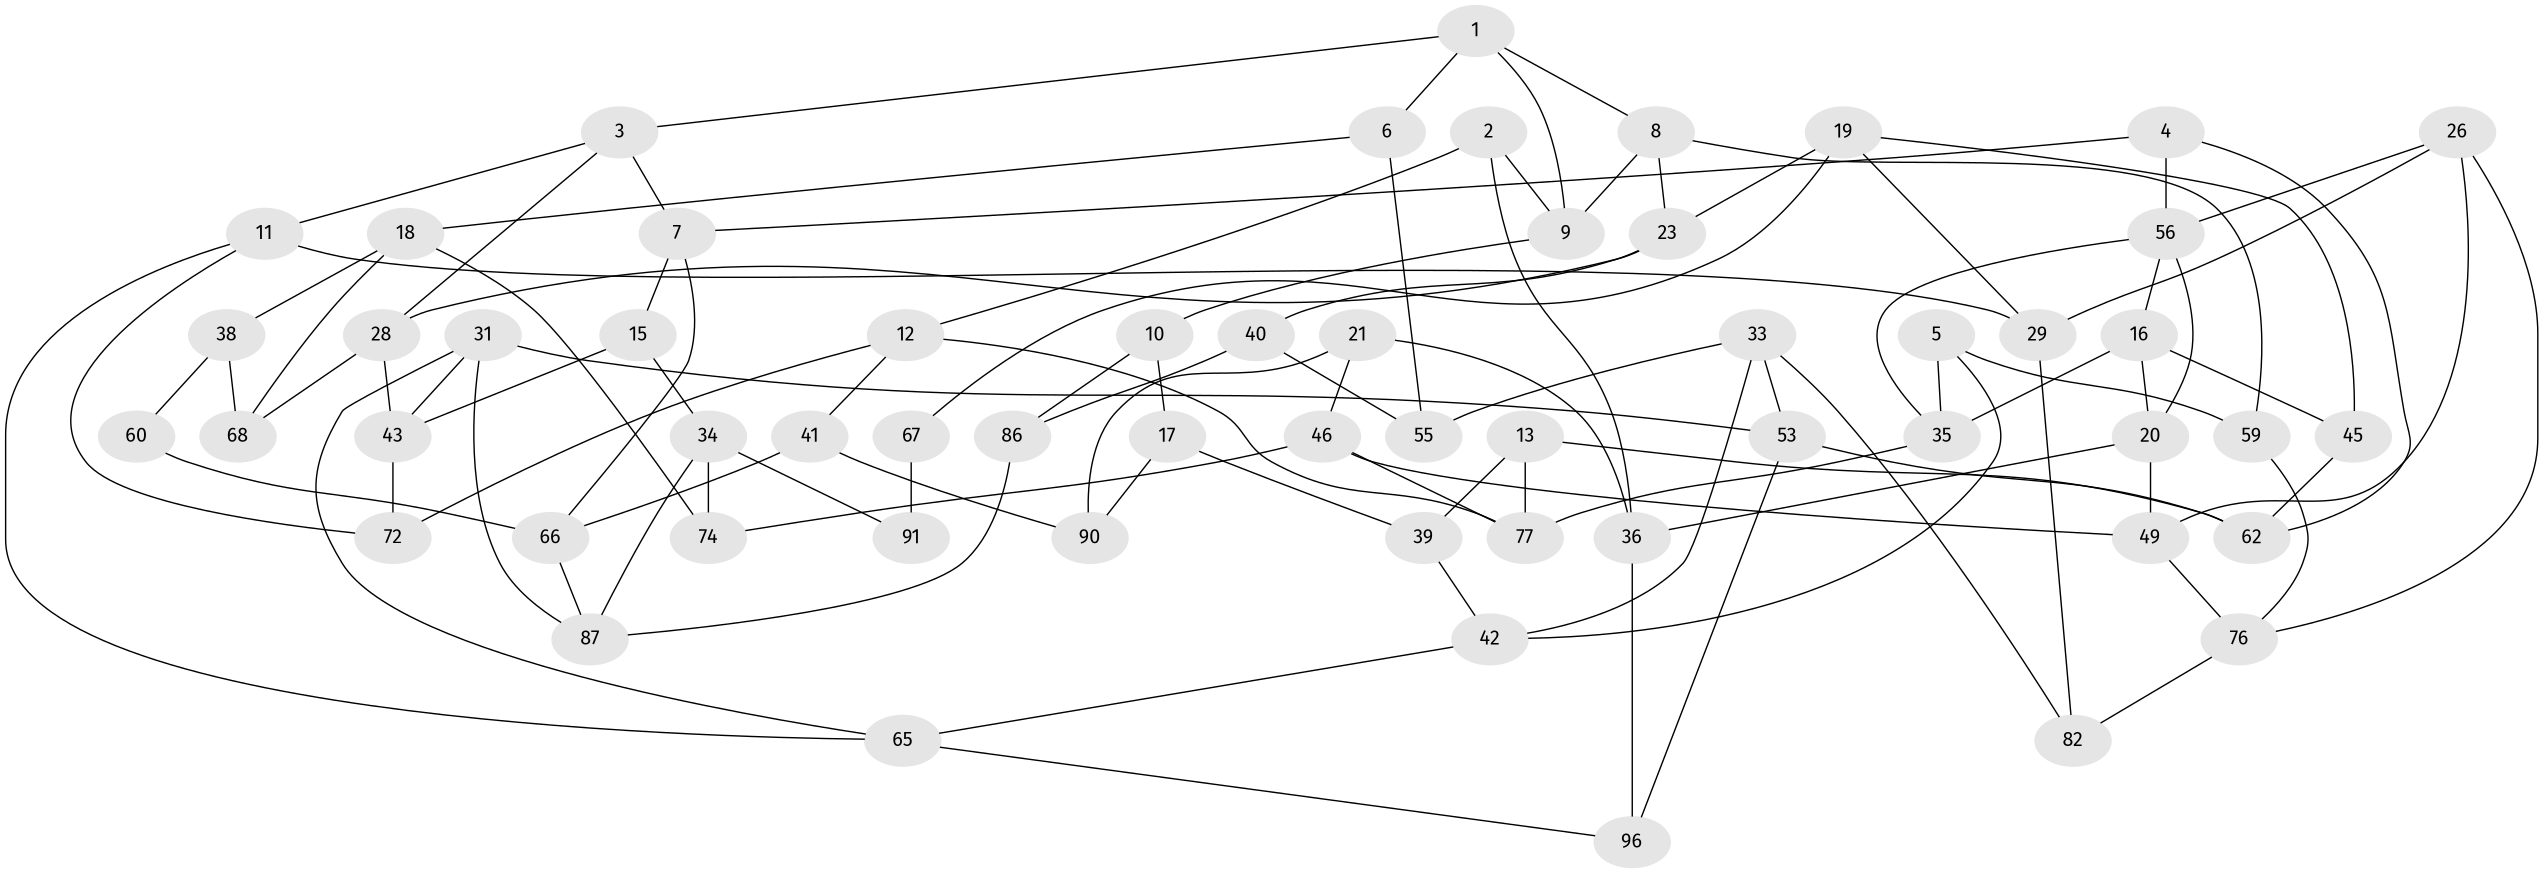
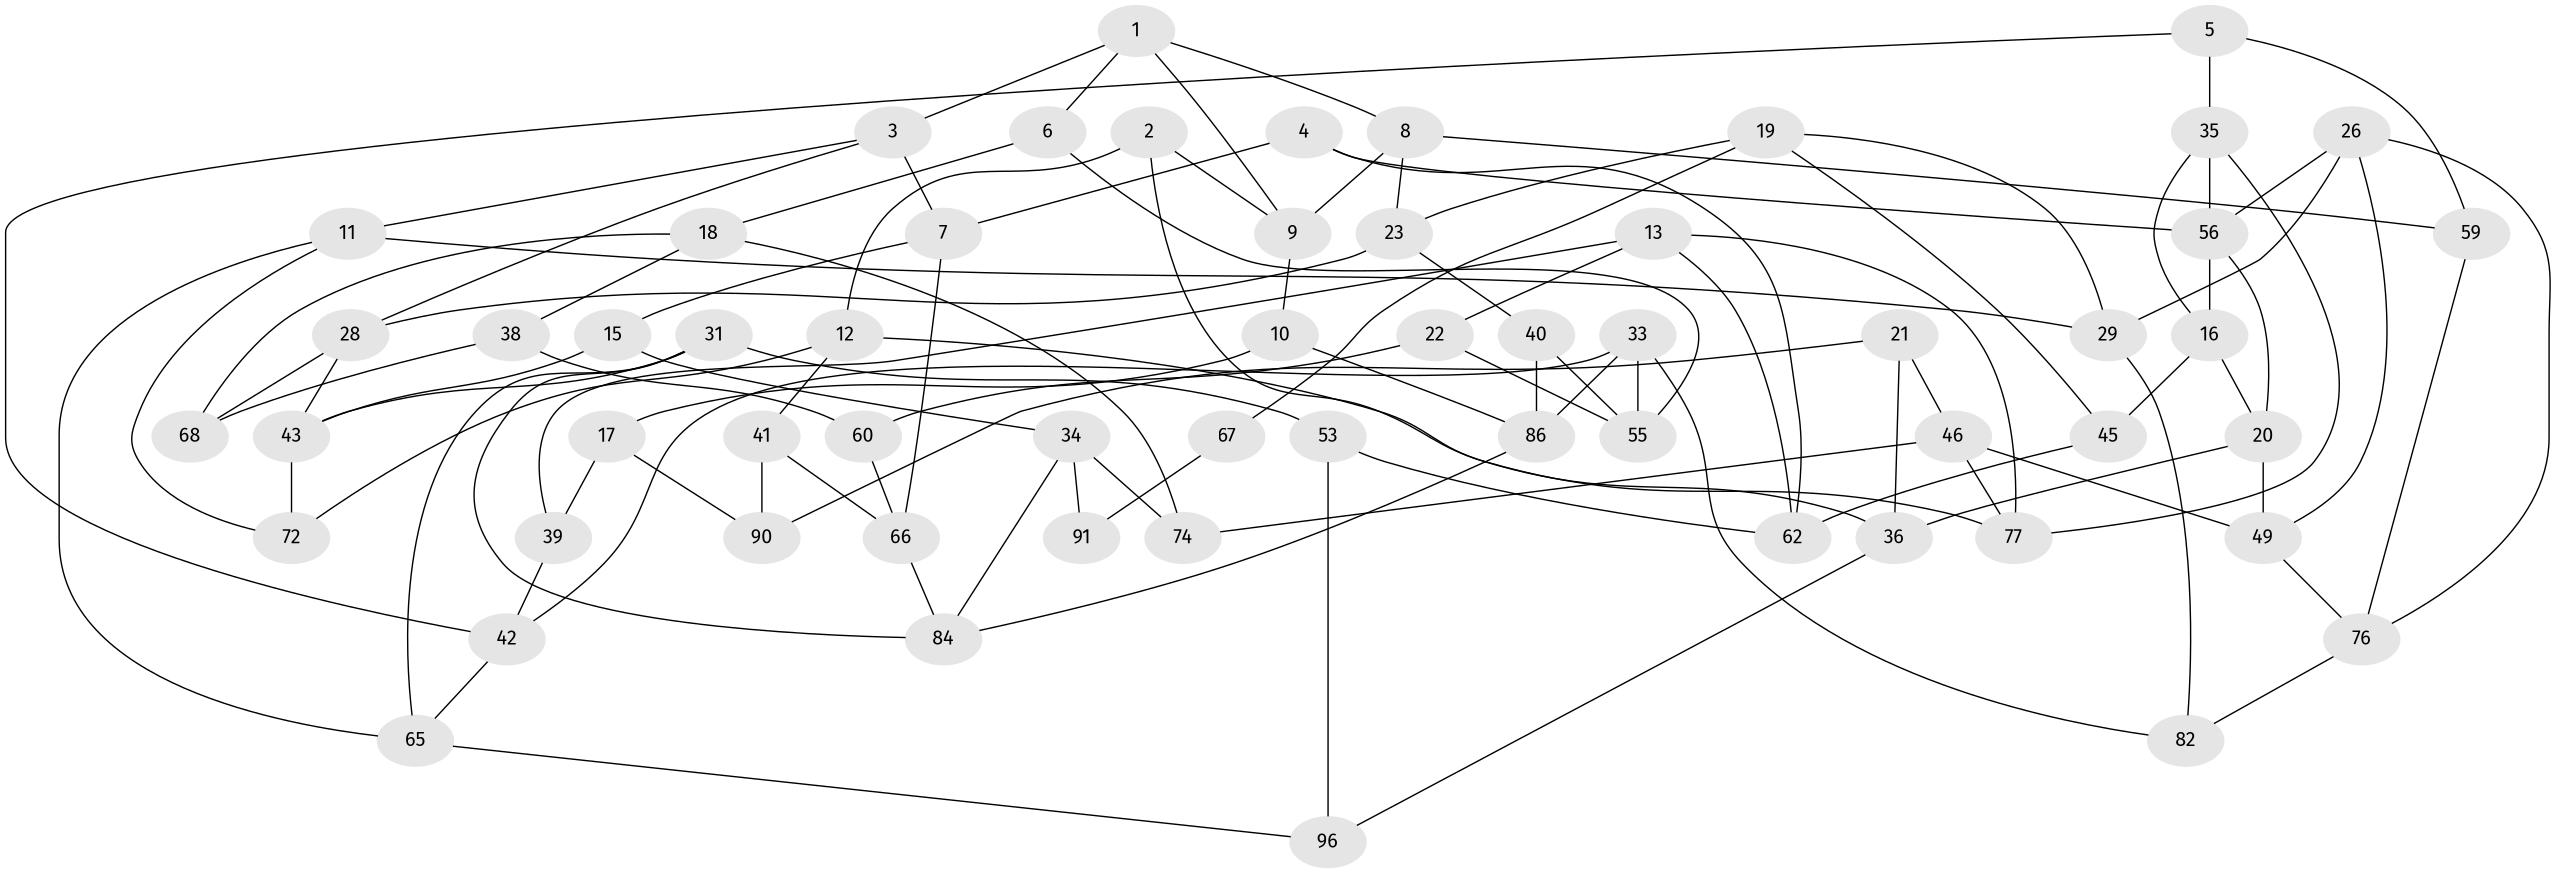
node "22": added
edge "33" -- "53": now "33" -- "86"
node "87": label "87" -> "84"
